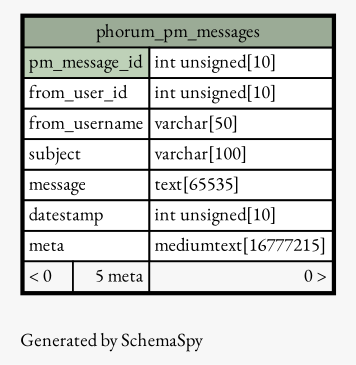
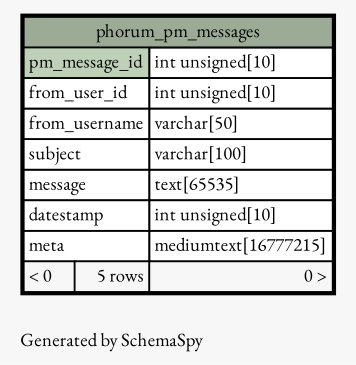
node "phorum_pm_messages": text "5 meta" -> "5 rows"
